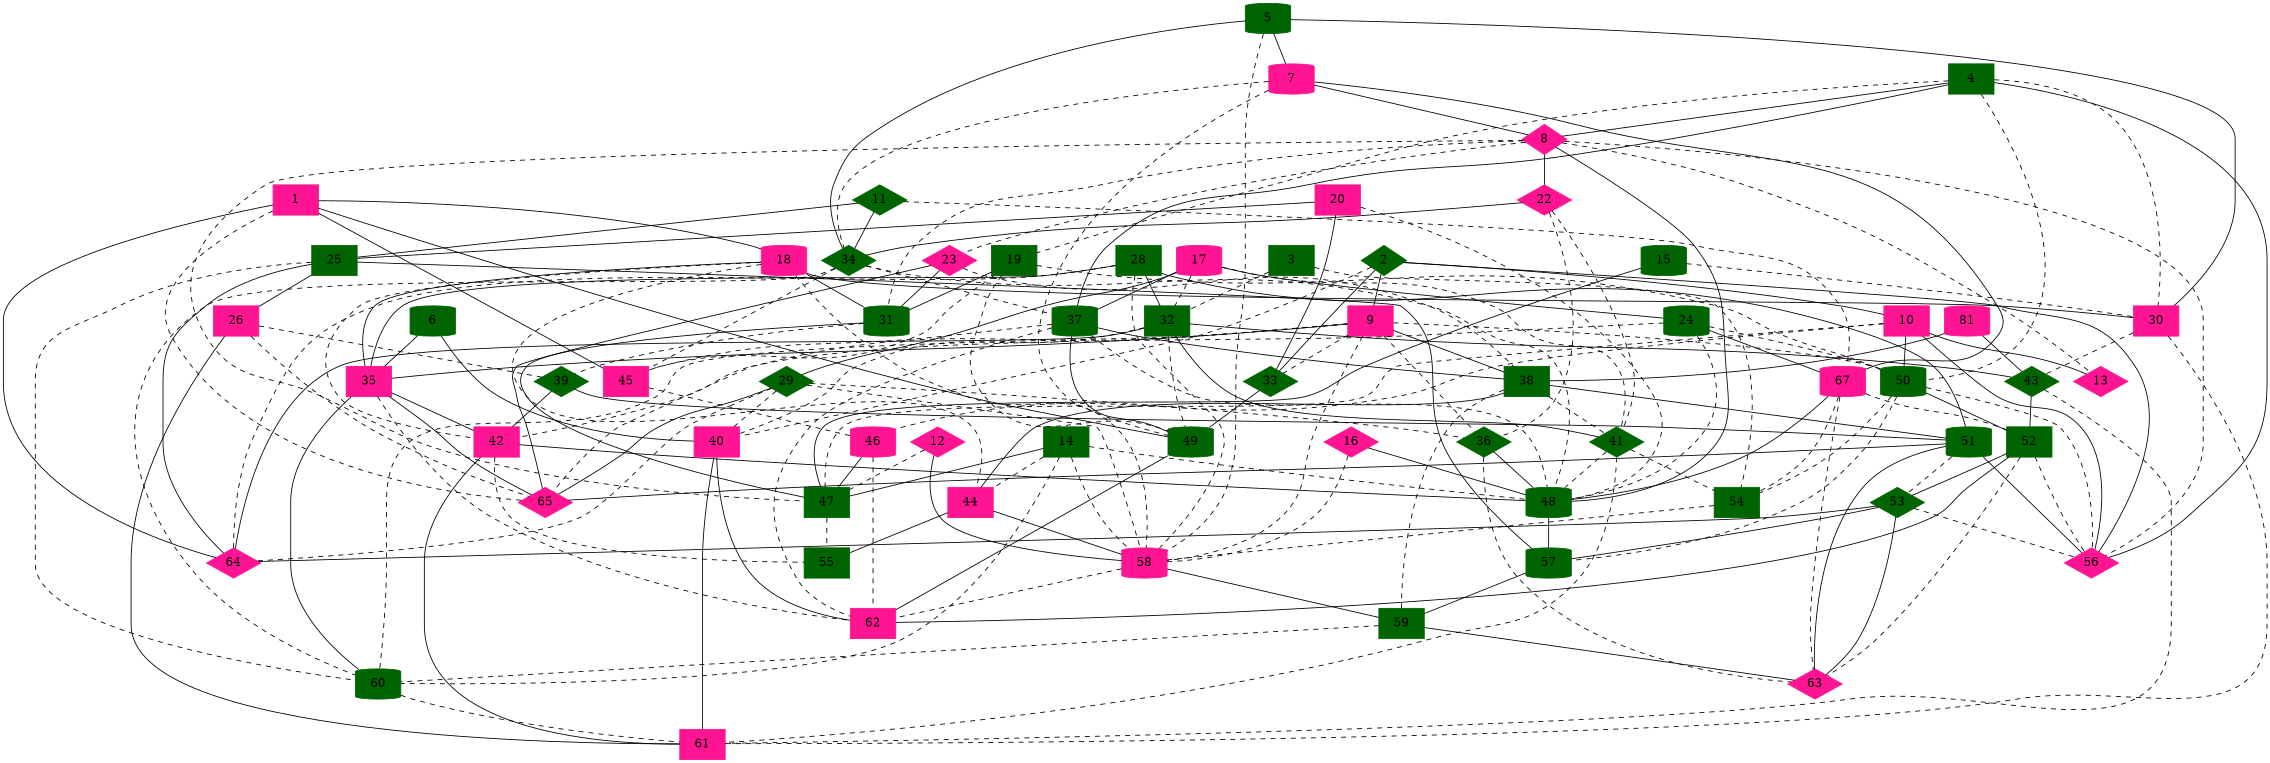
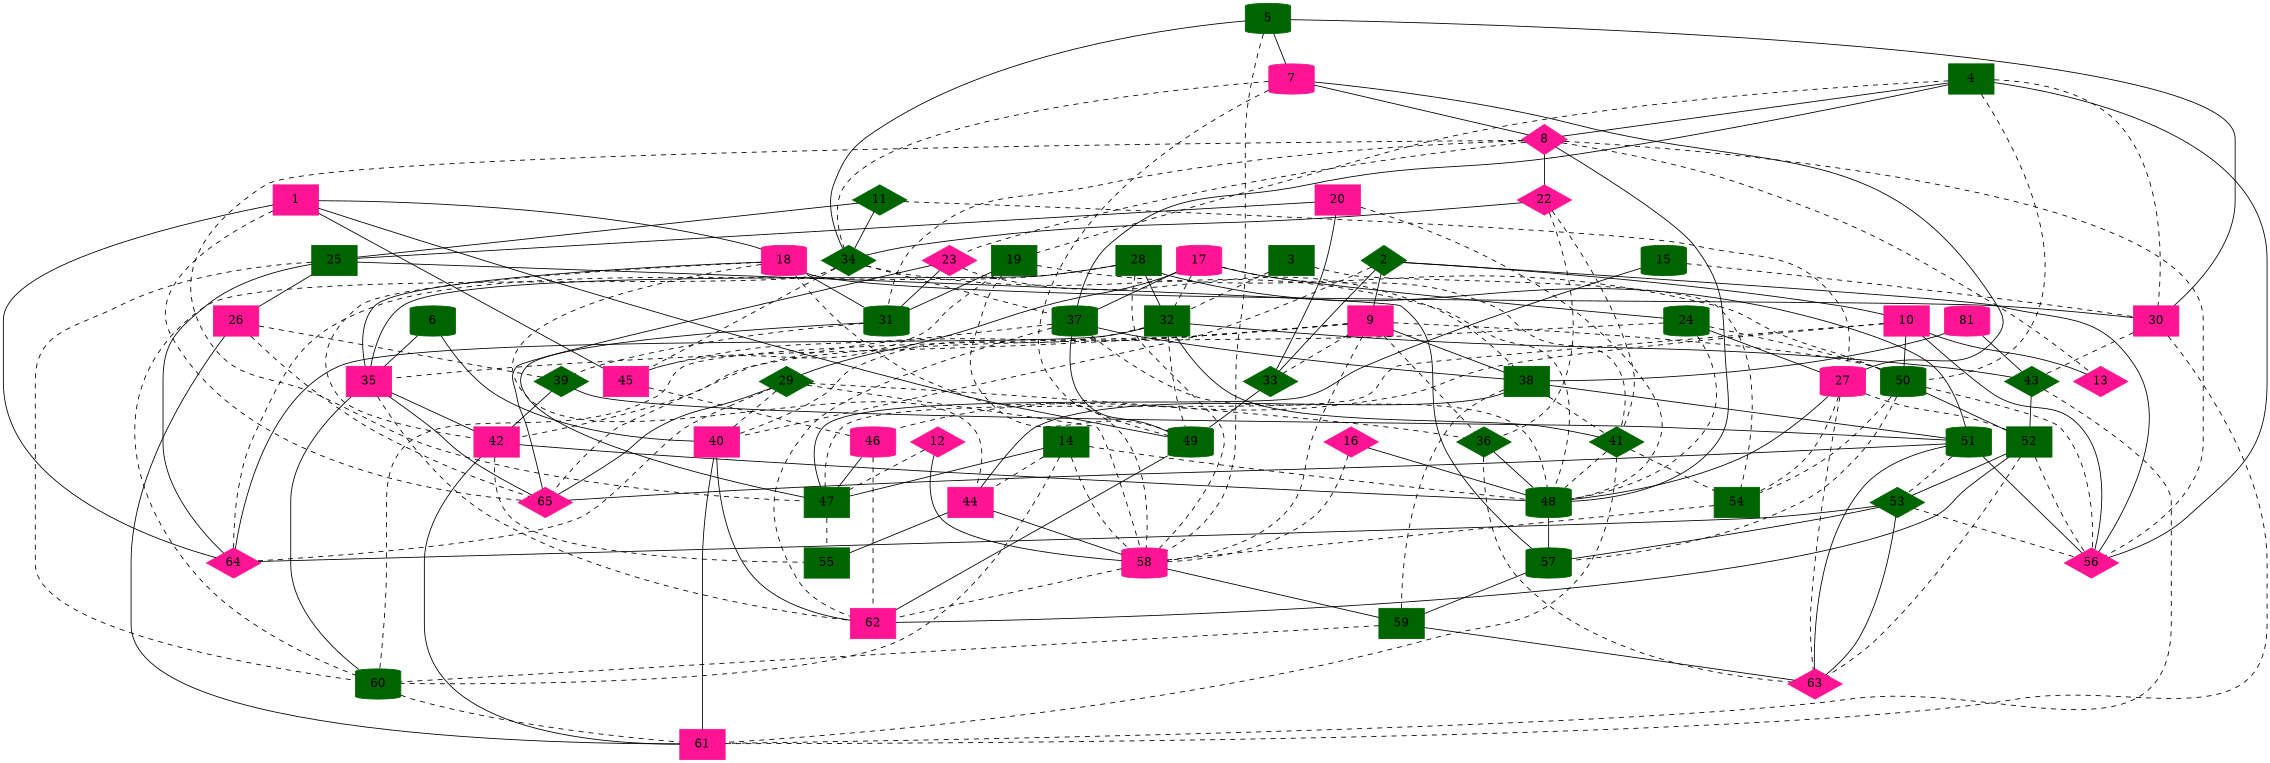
edge "9" -- "35": style solid -> dashed
node "67": label "67" -> "27"
